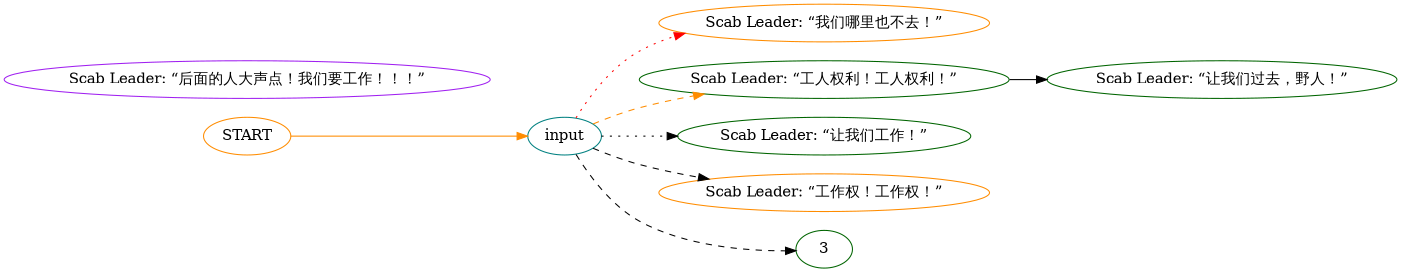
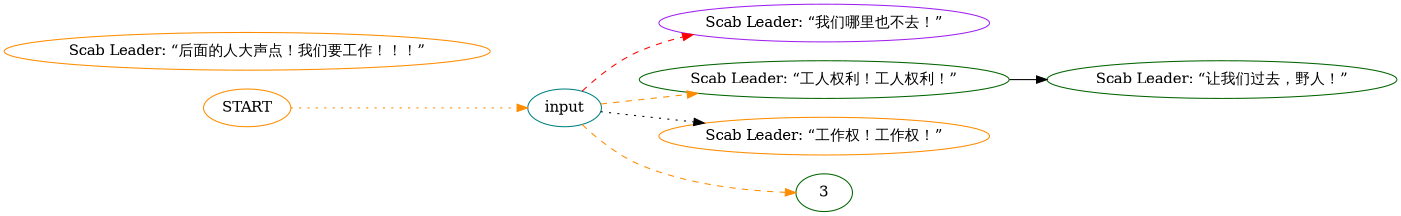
node "Scab Leader: “我们哪里也不去！”": color darkorange -> purple
edge "input" -> "Scab Leader: “我们哪里也不去！”": style dotted -> dashed
node "Scab Leader: “后面的人大声点！我们要工作！！！”": color purple -> darkorange
edge "START" -> "input": style solid -> dotted
node "Scab Leader: “让我们工作！”": removed
edge "input" -> "Scab Leader: “工作权！工作权！”": style dashed -> dotted
edge "input" -> "3": color black -> darkorange
